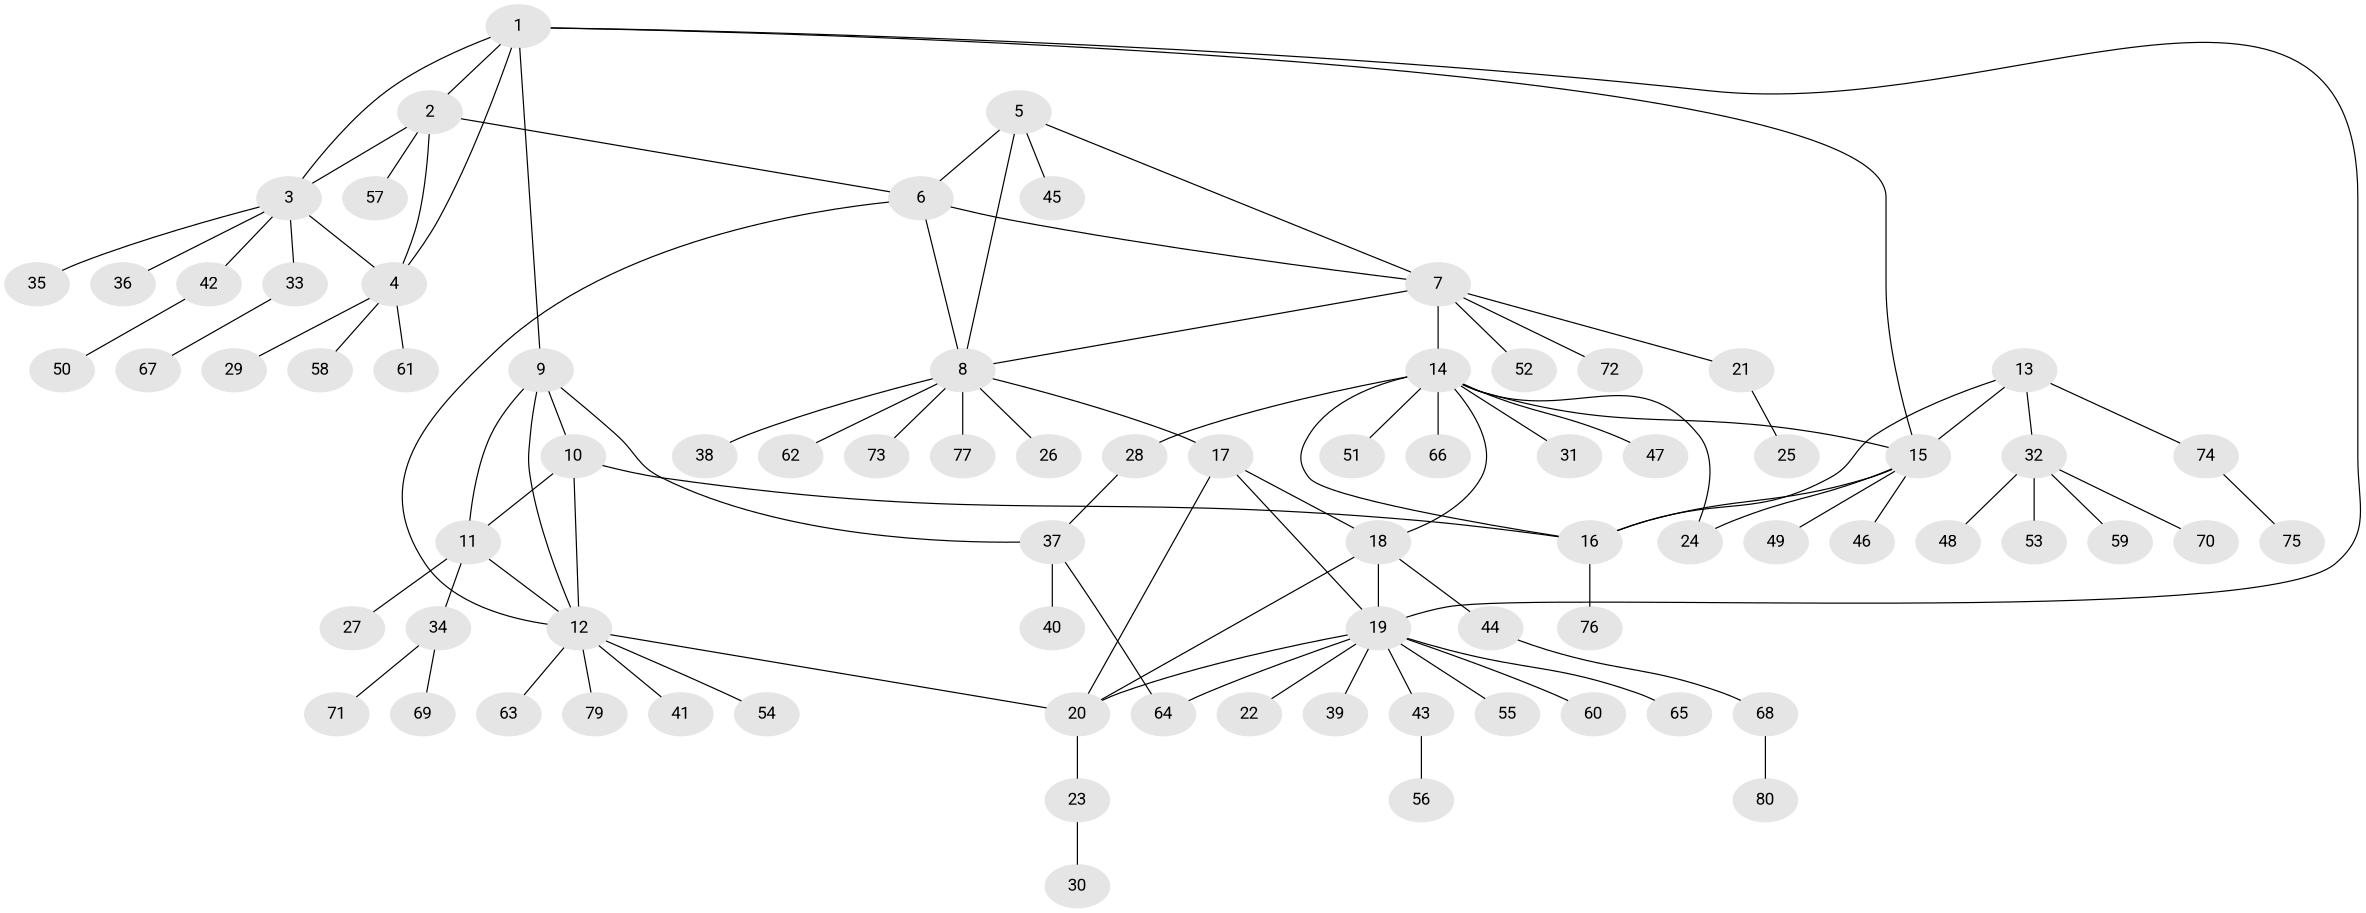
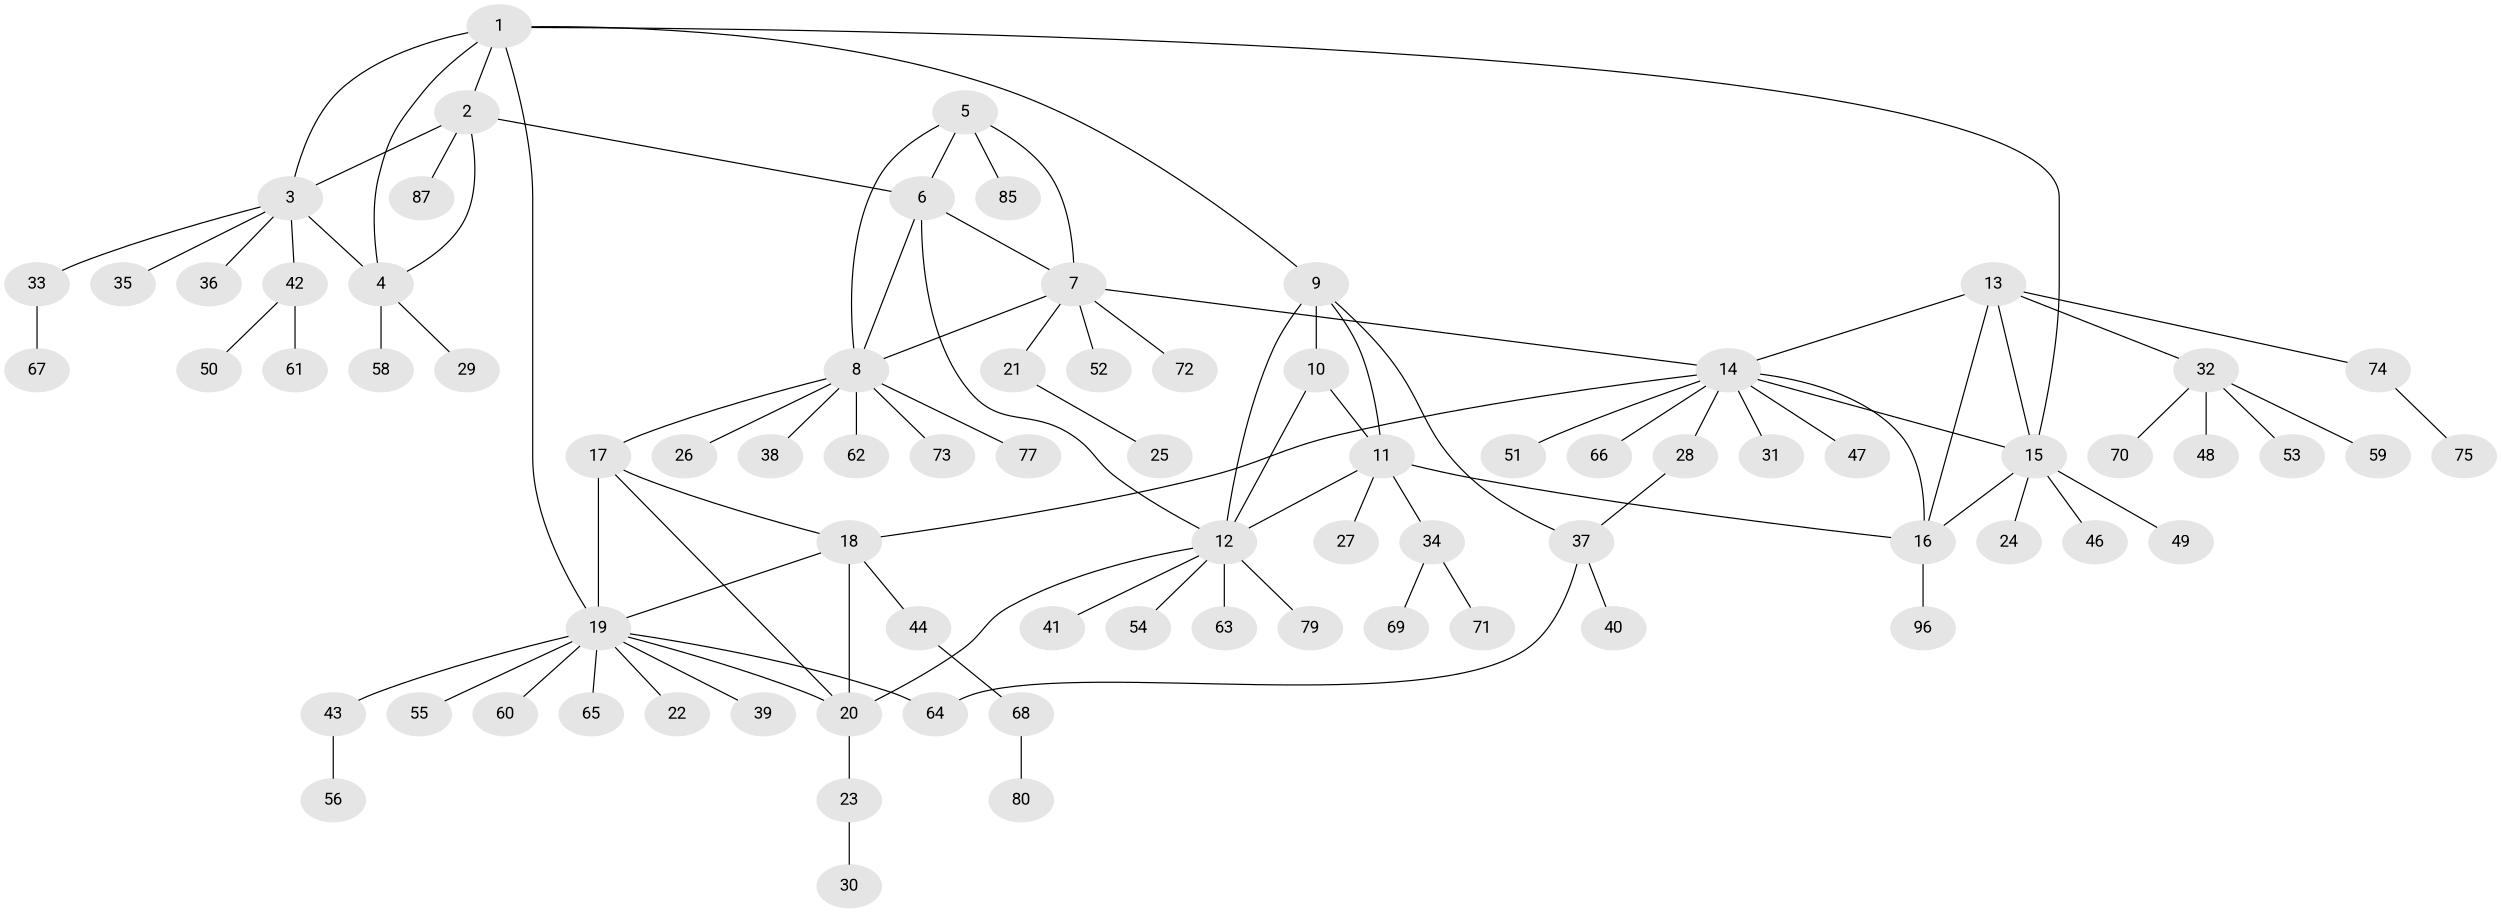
node "57": label "57" -> "87"
node "45": label "45" -> "85"
edge "4" -- "61": now "42" -- "61"
edge "14" -- "24": now "14" -- "13"
edge "10" -- "16": now "11" -- "16"
node "76": label "76" -> "96"
